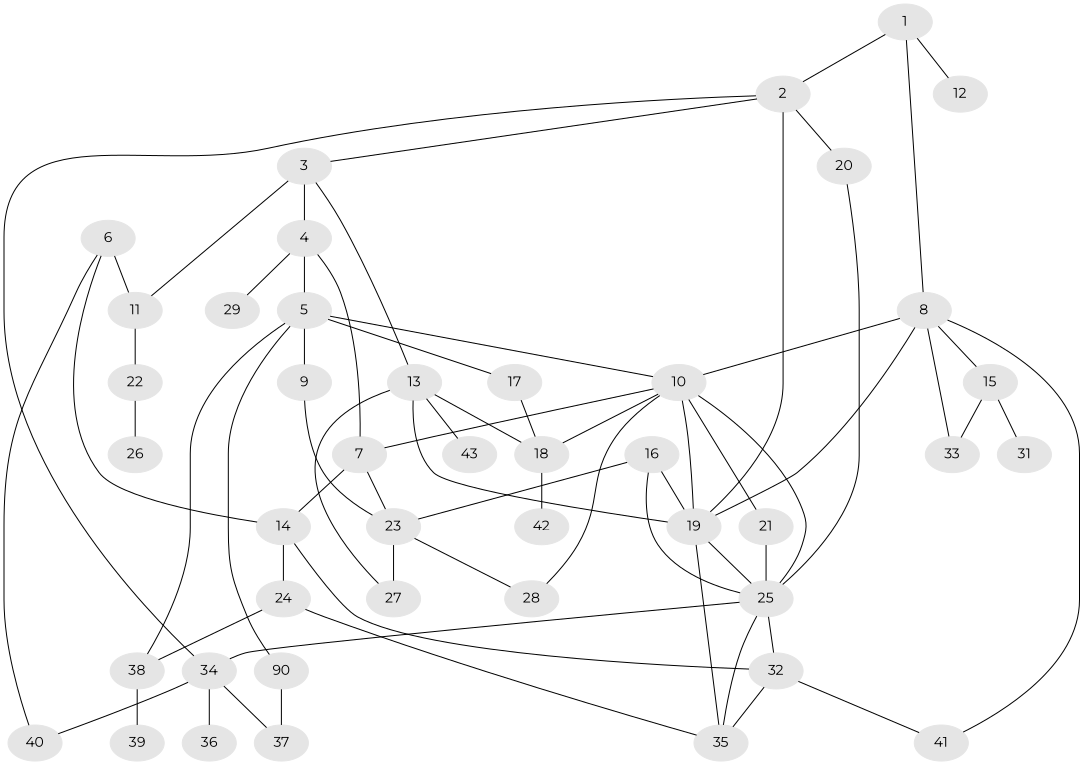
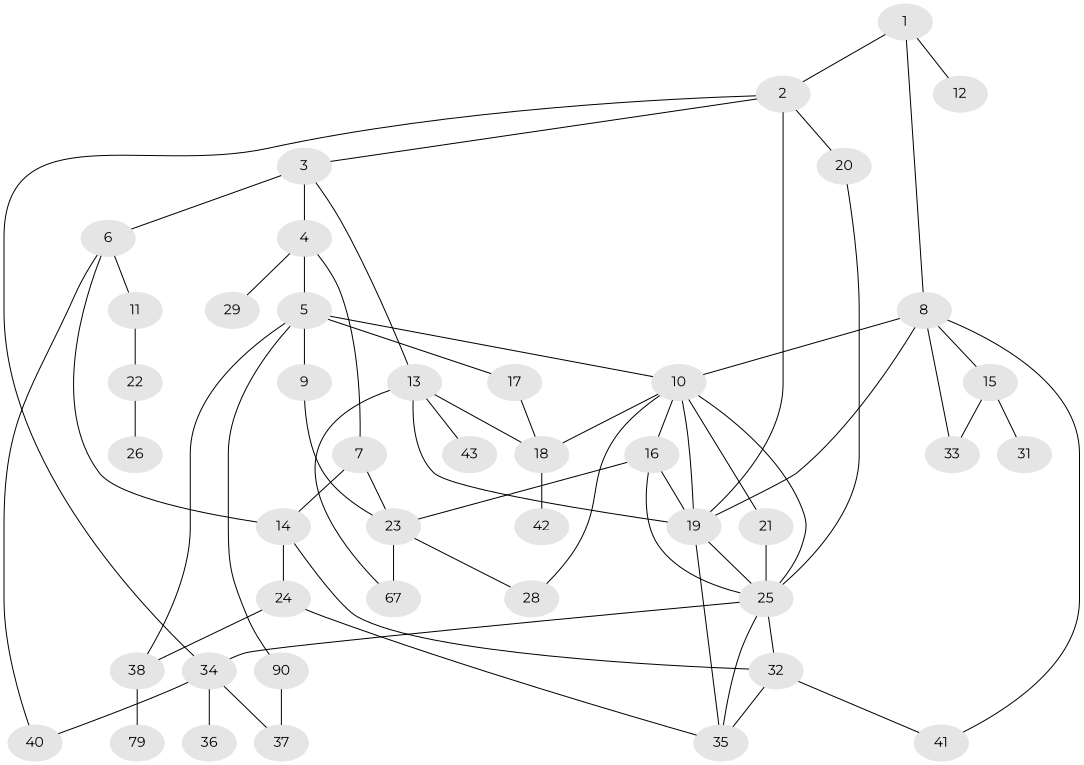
edge "3" -- "11": now "3" -- "6"
edge "10" -- "7": now "10" -- "16"
node "27": label "27" -> "67"
node "39": label "39" -> "79"
